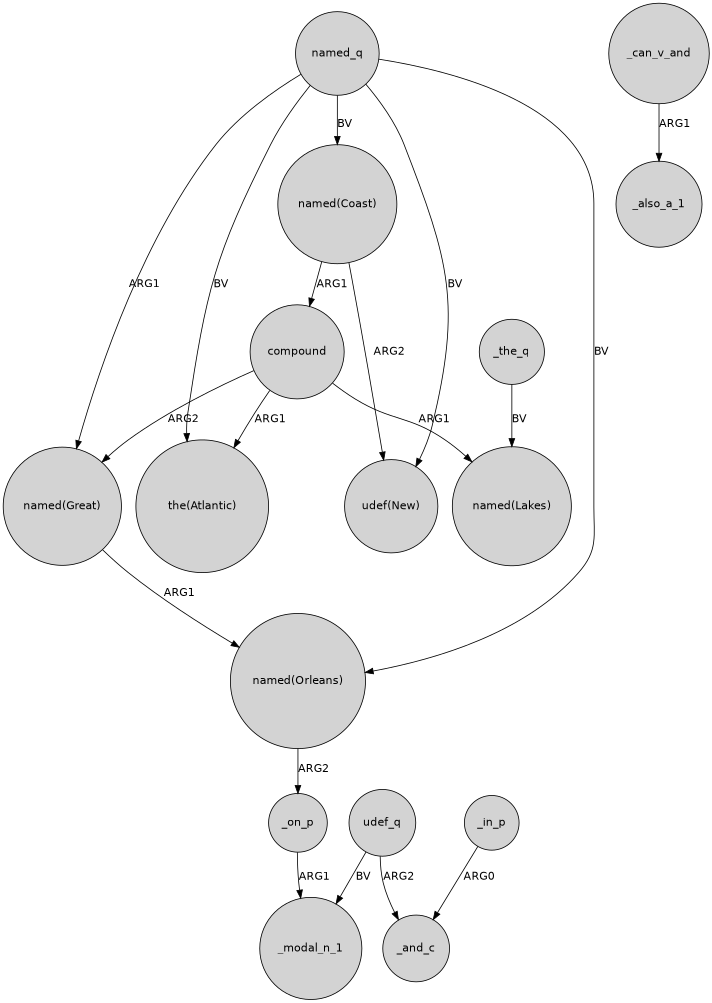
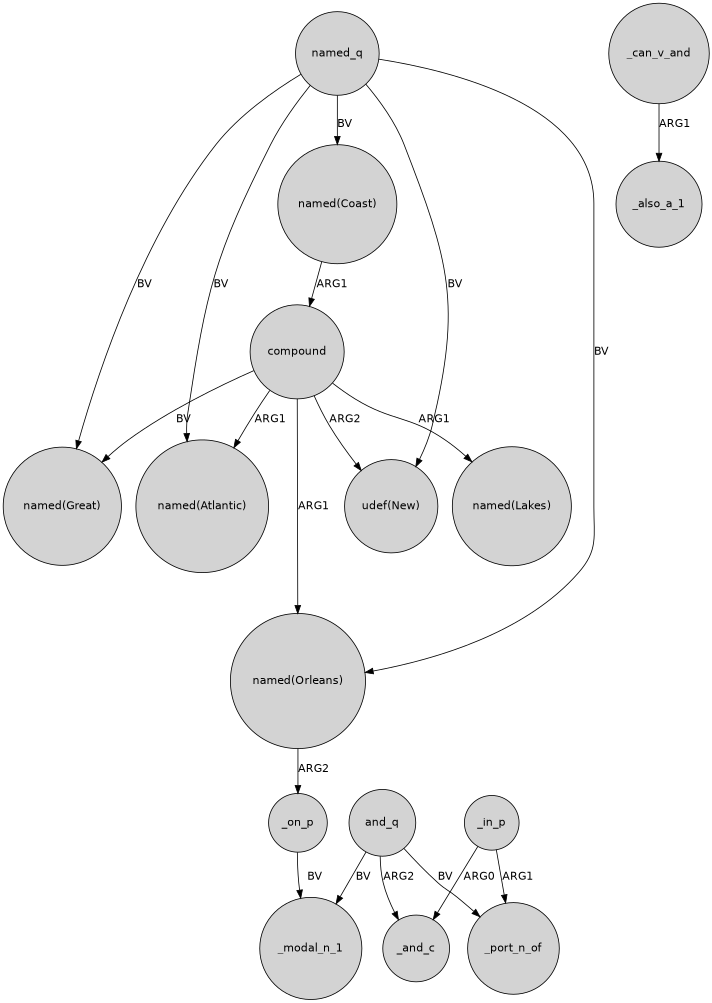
edge "named_q" -> "named(Great)": label "ARG1" -> "BV"
node "_the_q": removed
edge "named(Coast)" -> "udef(New)": now "compound" -> "udef(New)"
edge "compound" -> "named(Great)": label "ARG2" -> "BV"
node "the(Atlantic)": label "the(Atlantic)" -> "named(Atlantic)"
edge "named(Great)" -> "named(Orleans)": now "compound" -> "named(Orleans)"
node "udef_q": label "udef_q" -> "and_q"
edge "_on_p" -> "_modal_n_1": label "ARG1" -> "BV"
node "_port_n_of": added
